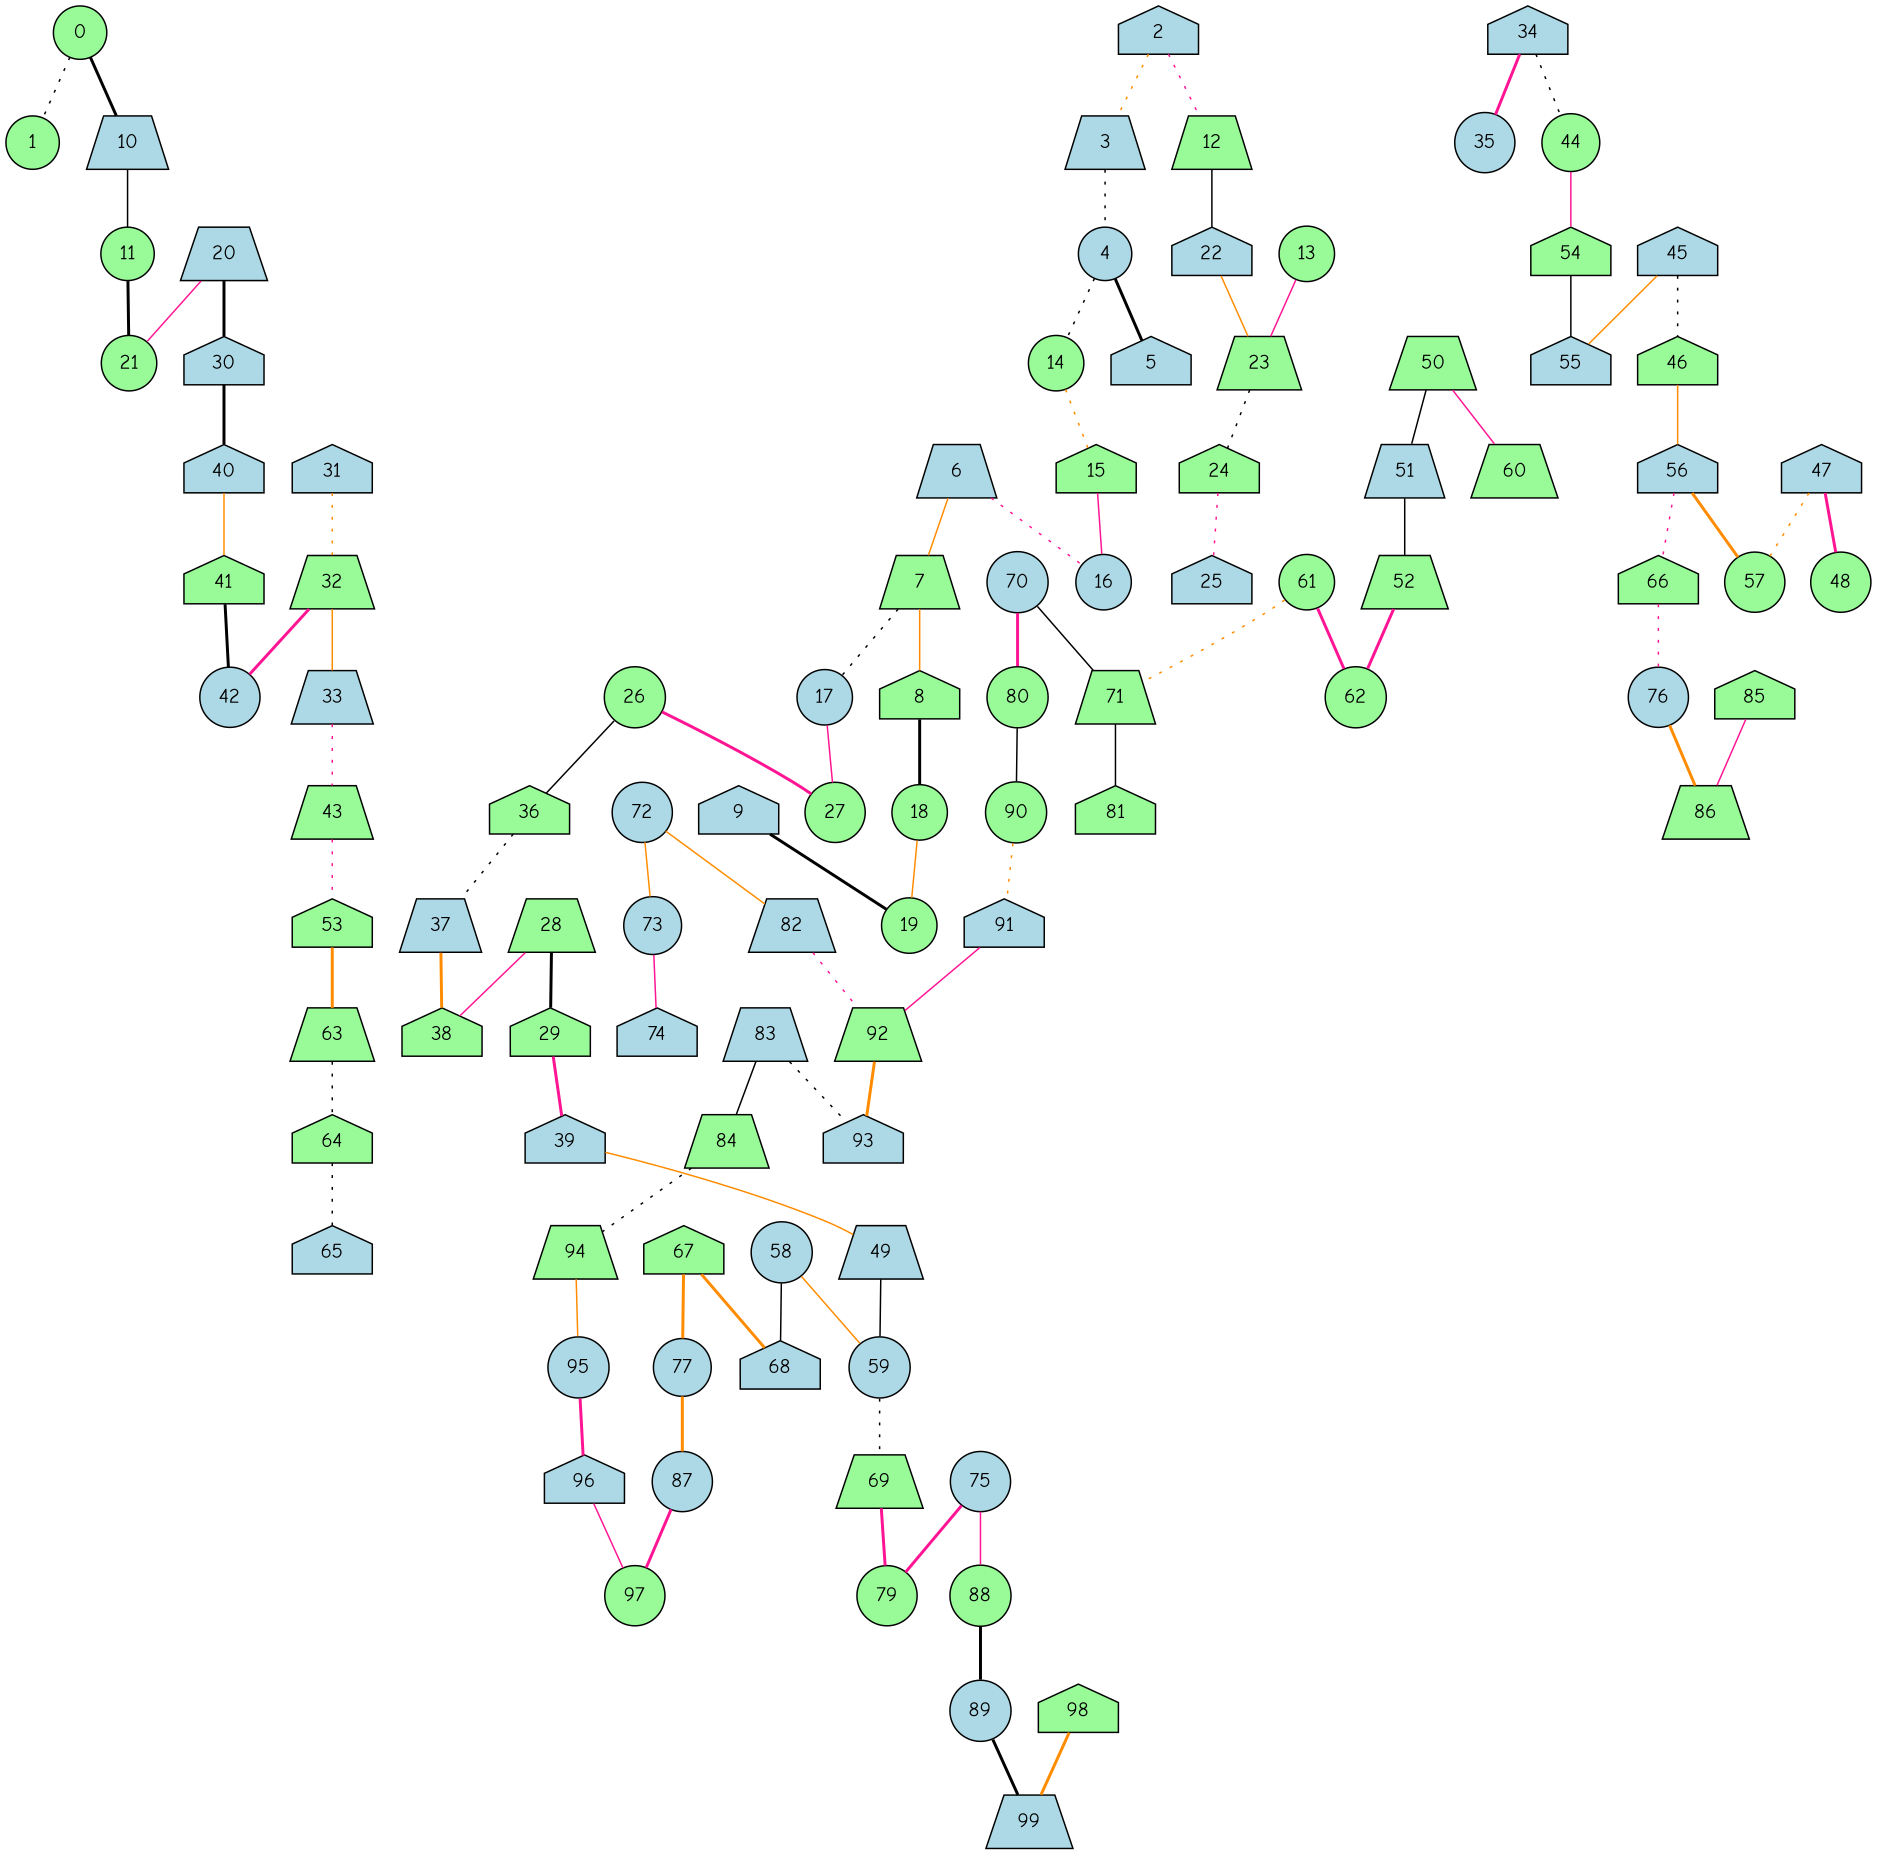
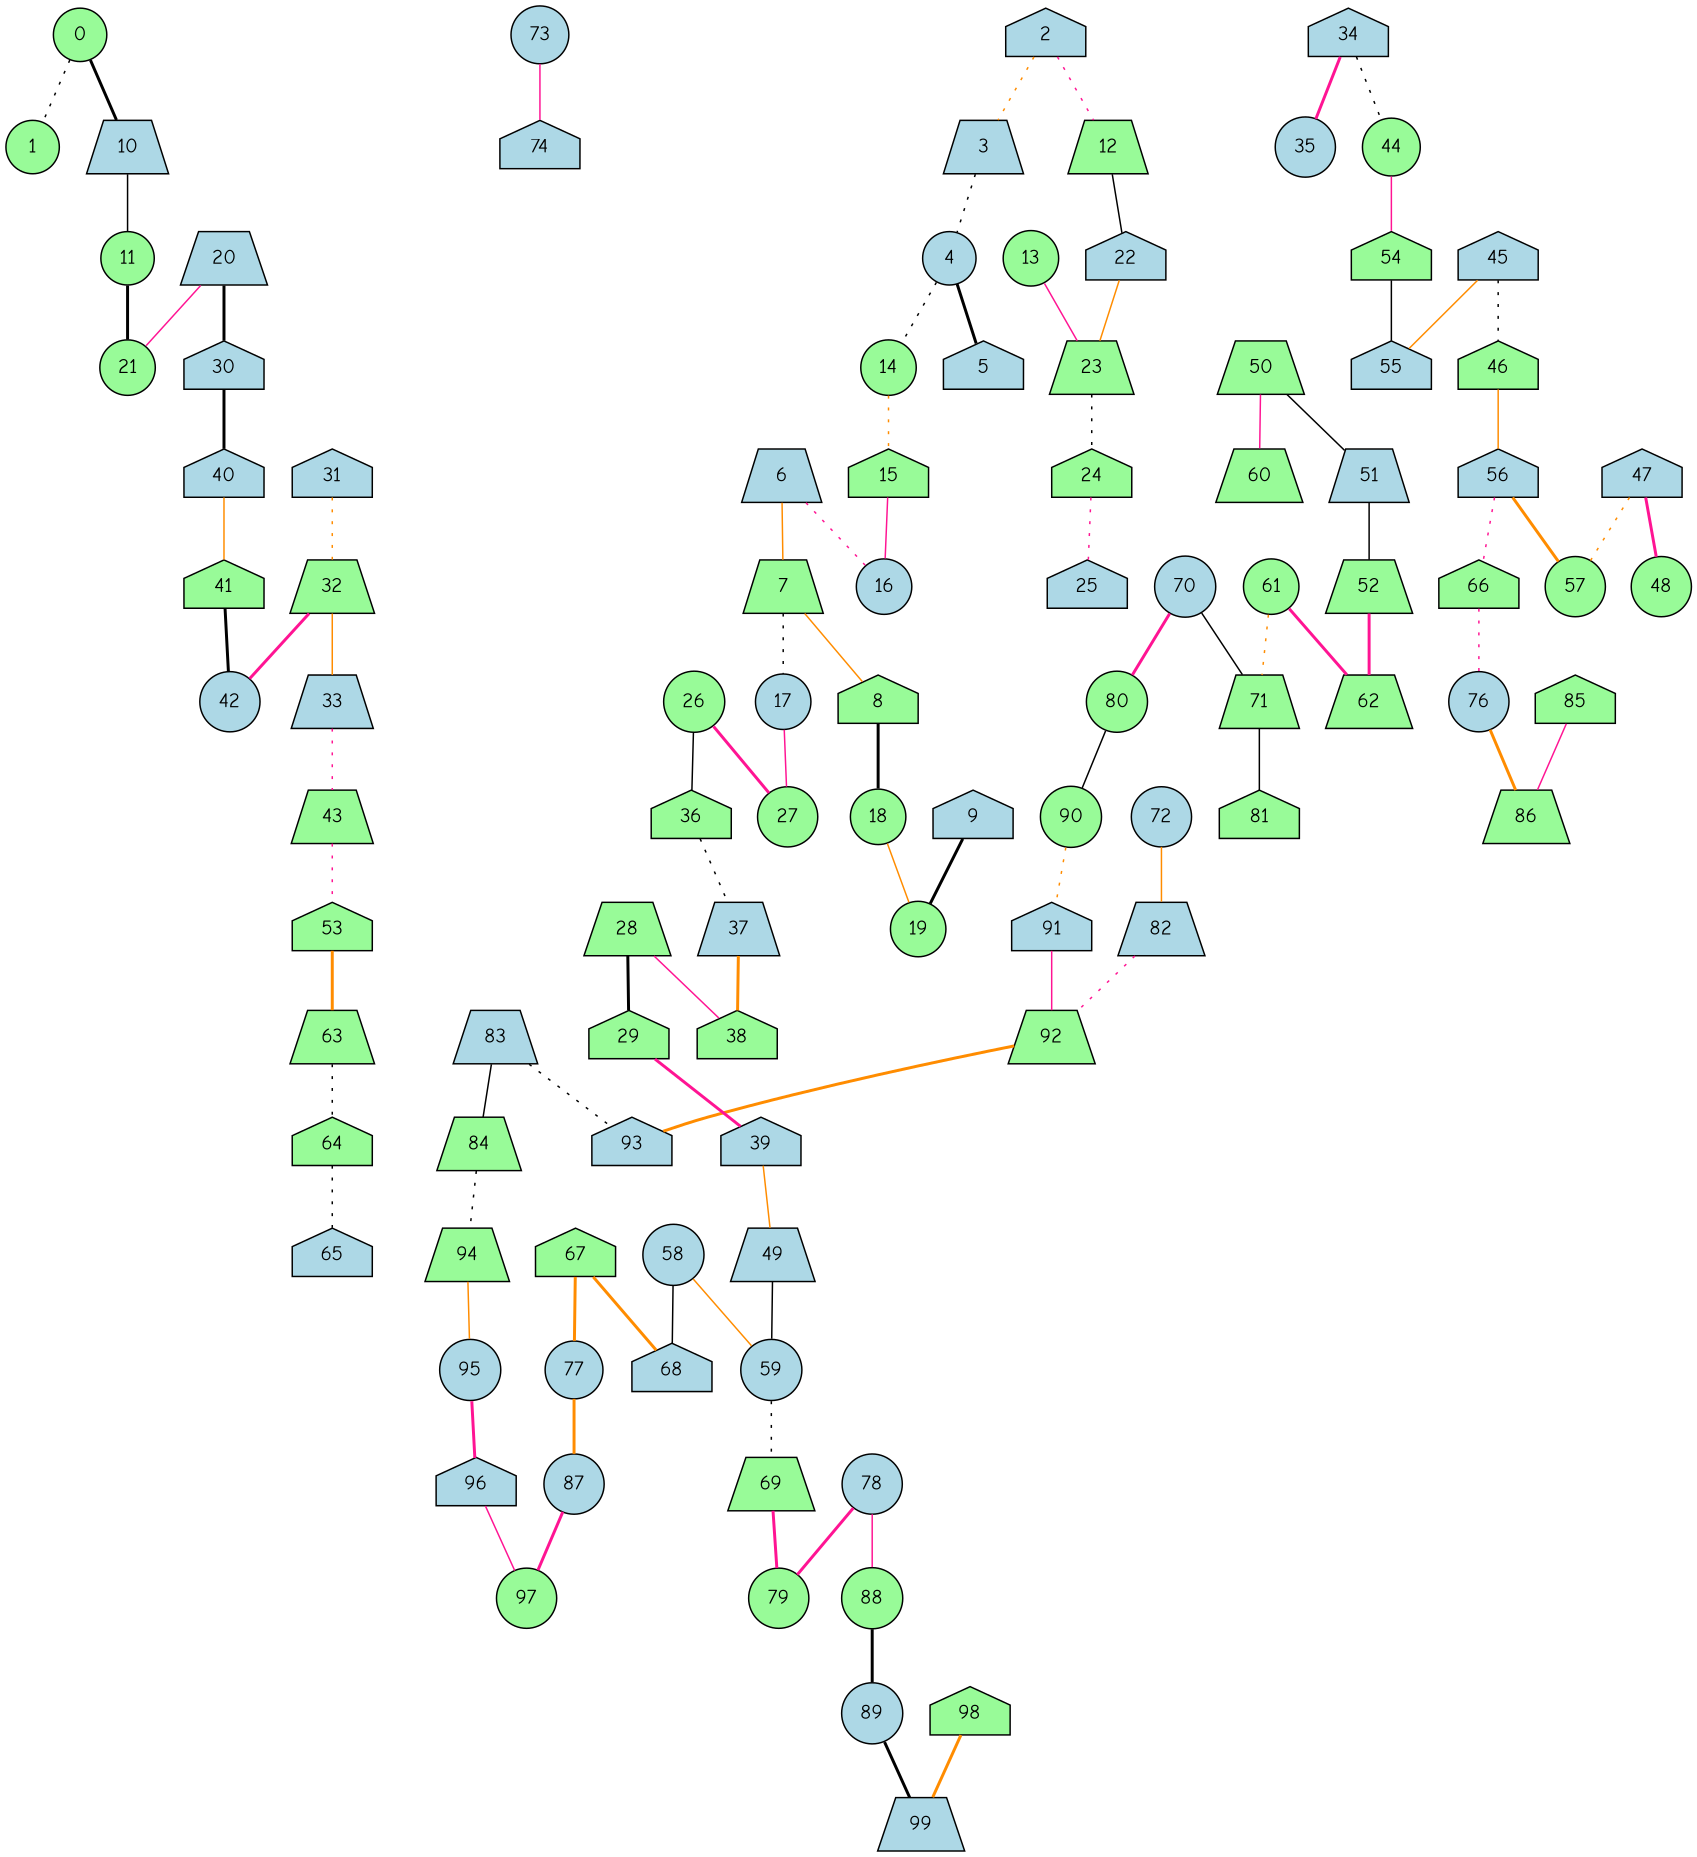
node "62": shape circle -> trapezium
edge "72" -- "73": removed
node "75": label "75" -> "78"
